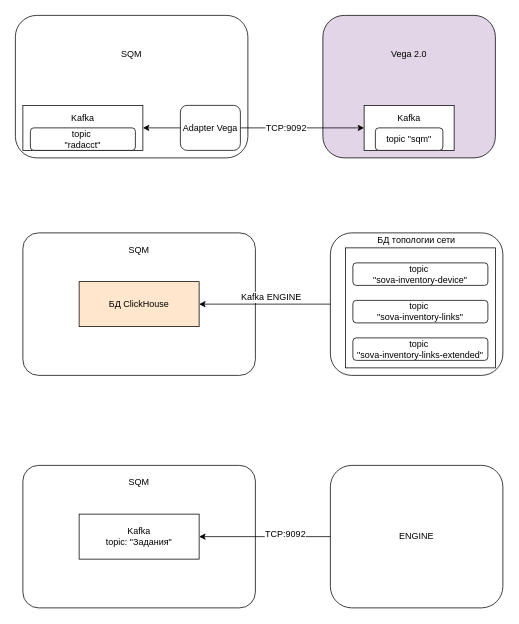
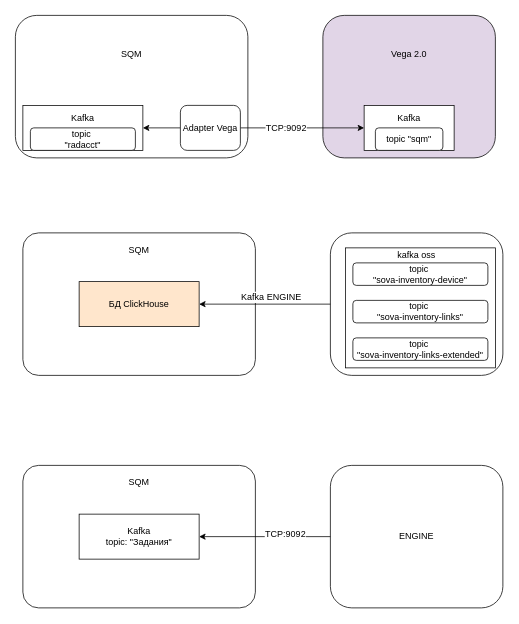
node "БД топологии сети": removed
node "kafka oss": added
